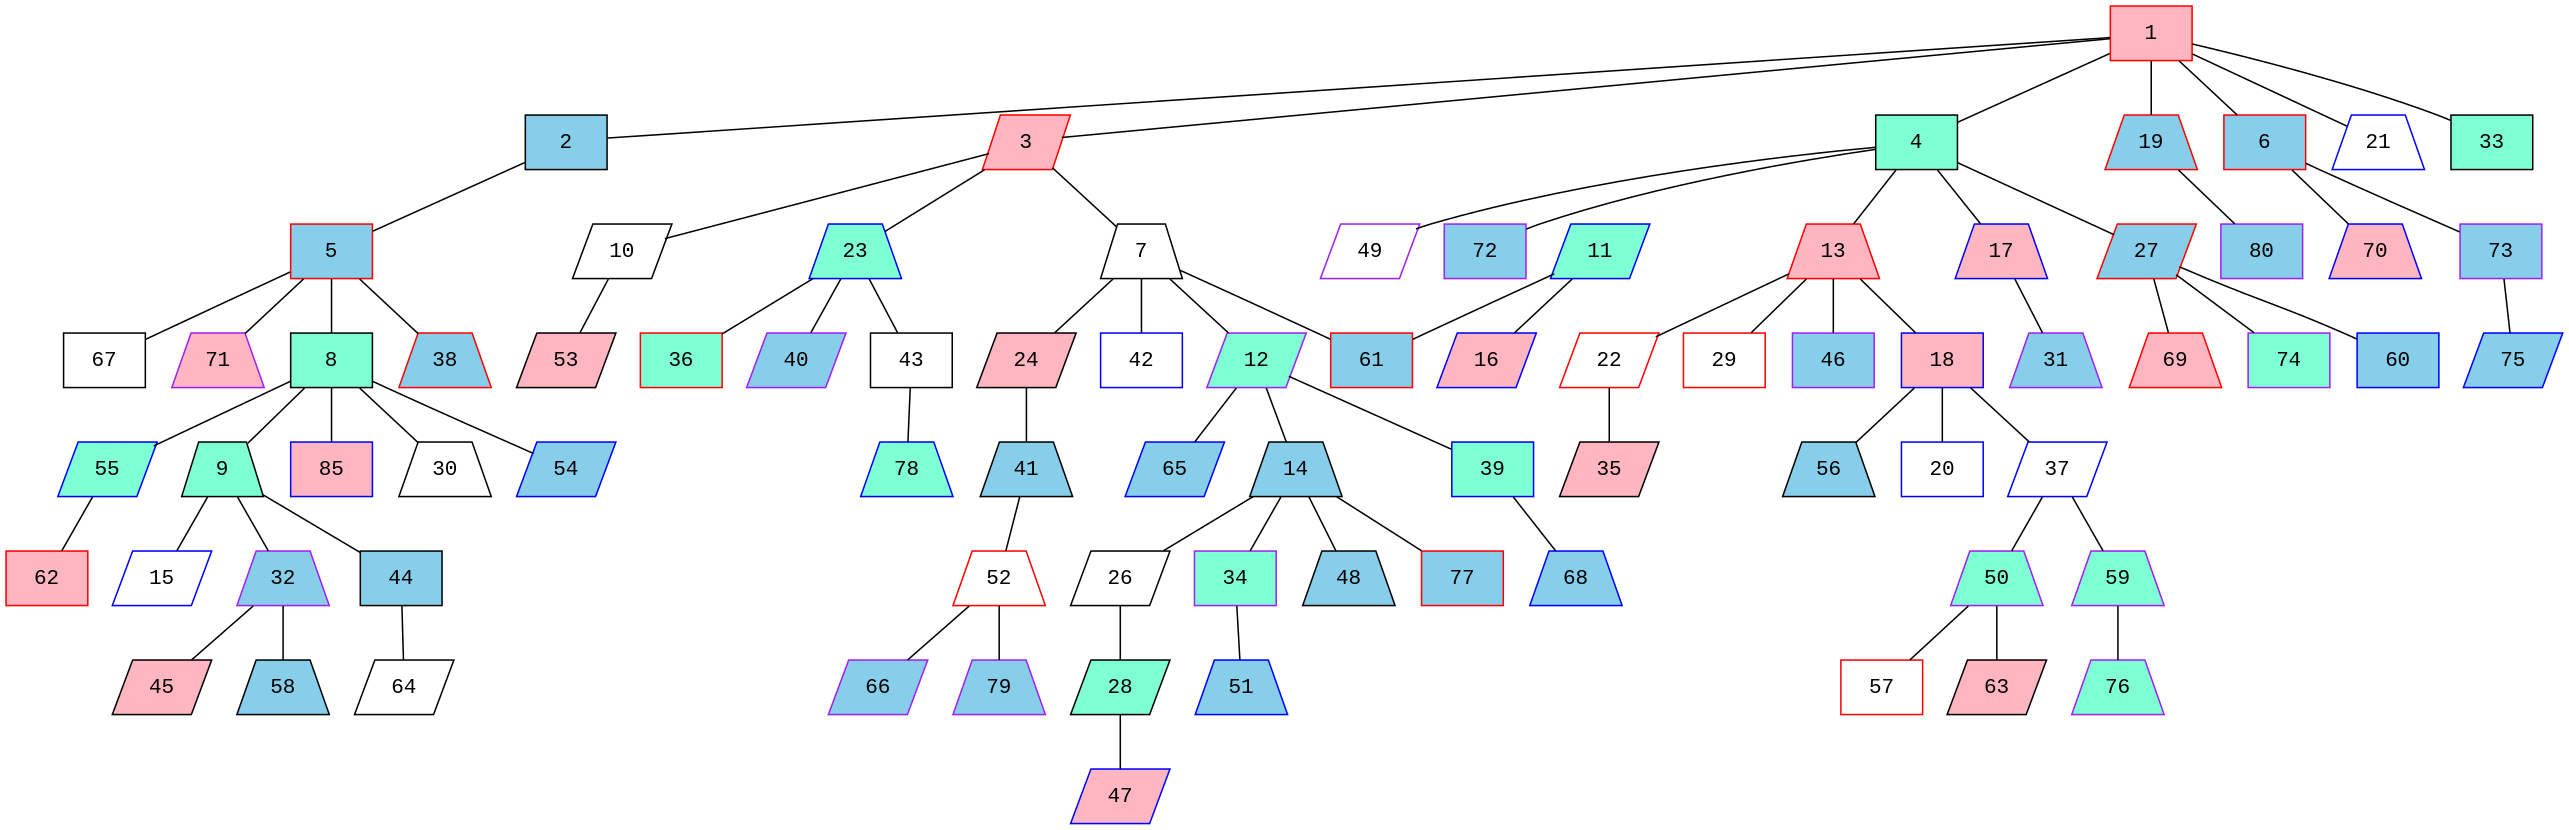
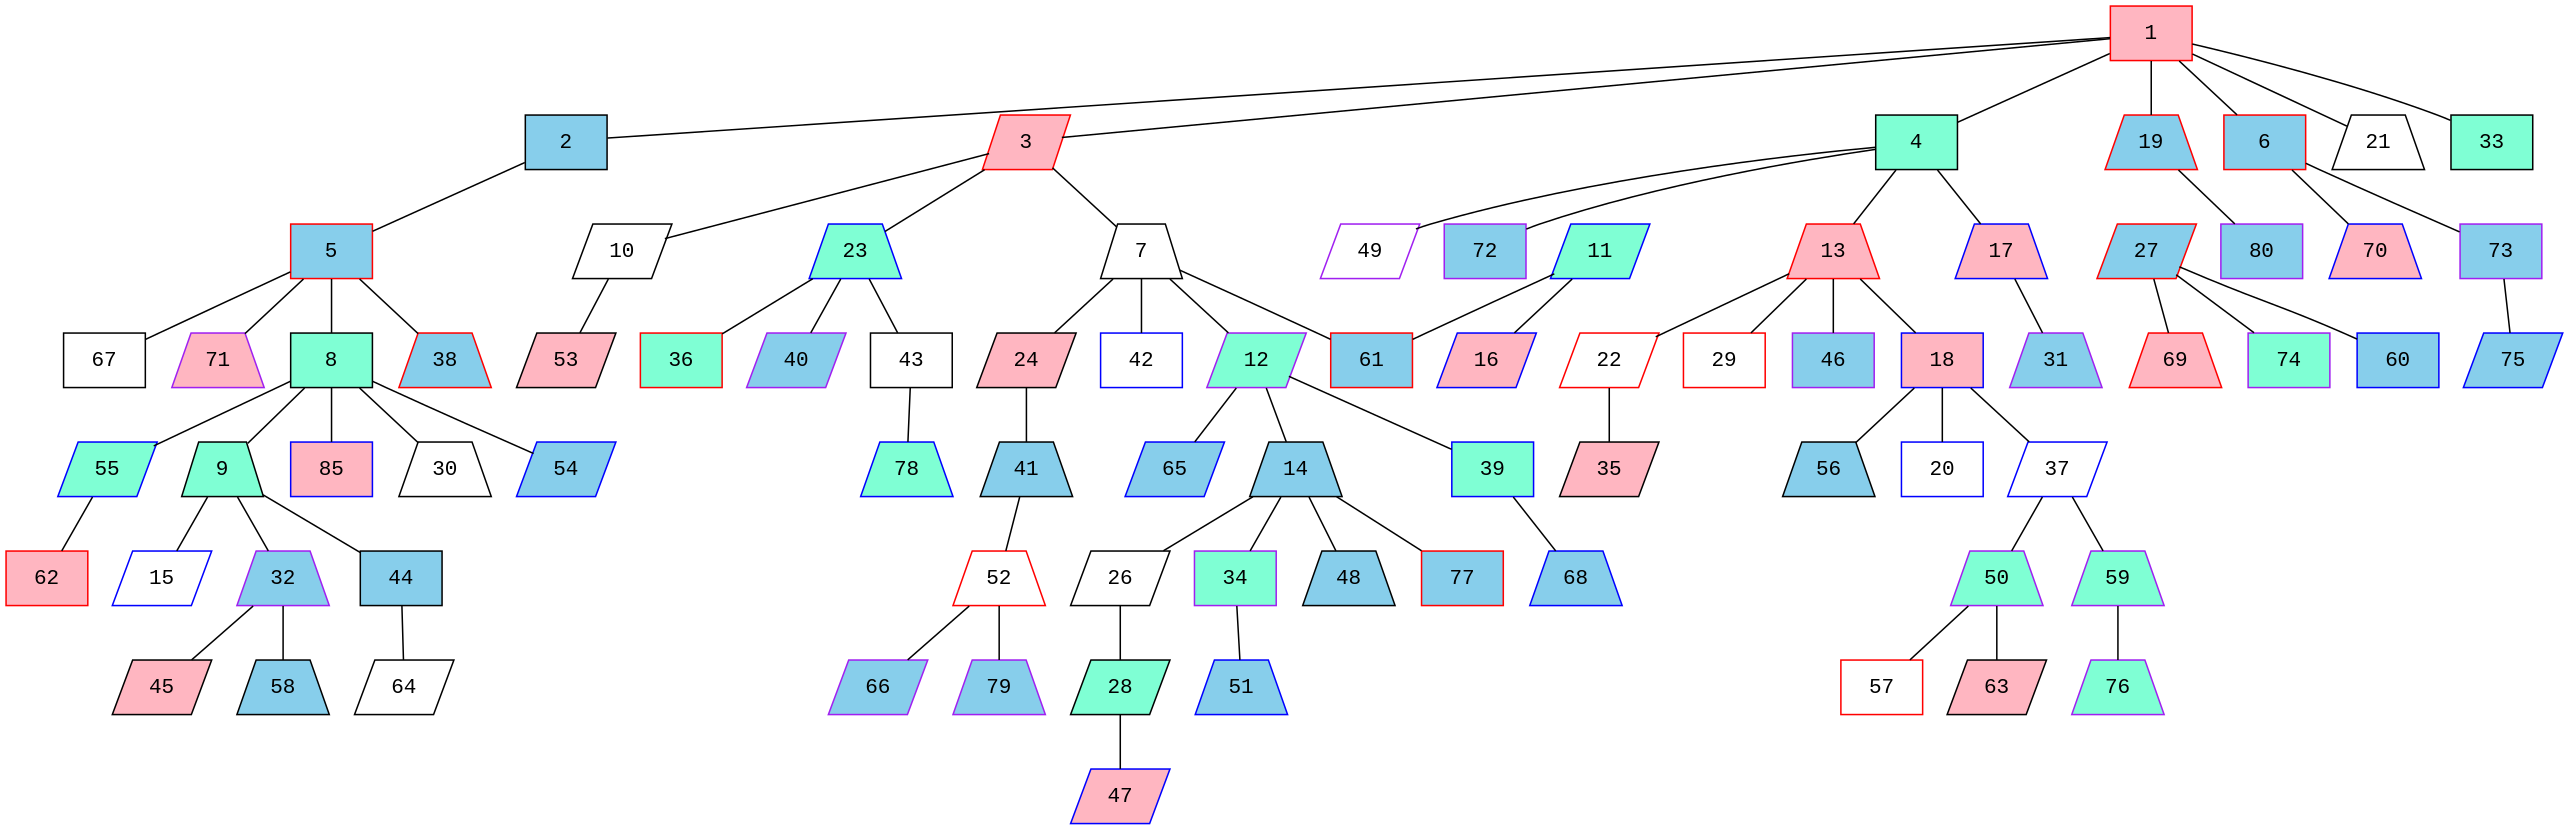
node "21": color blue -> black
edge "4" -- "27": removed
